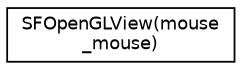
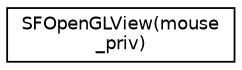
node "SFOpenGLView(mouse _mouse)": label "SFOpenGLView(mouse _mouse)" -> "SFOpenGLView(mouse _priv)"
